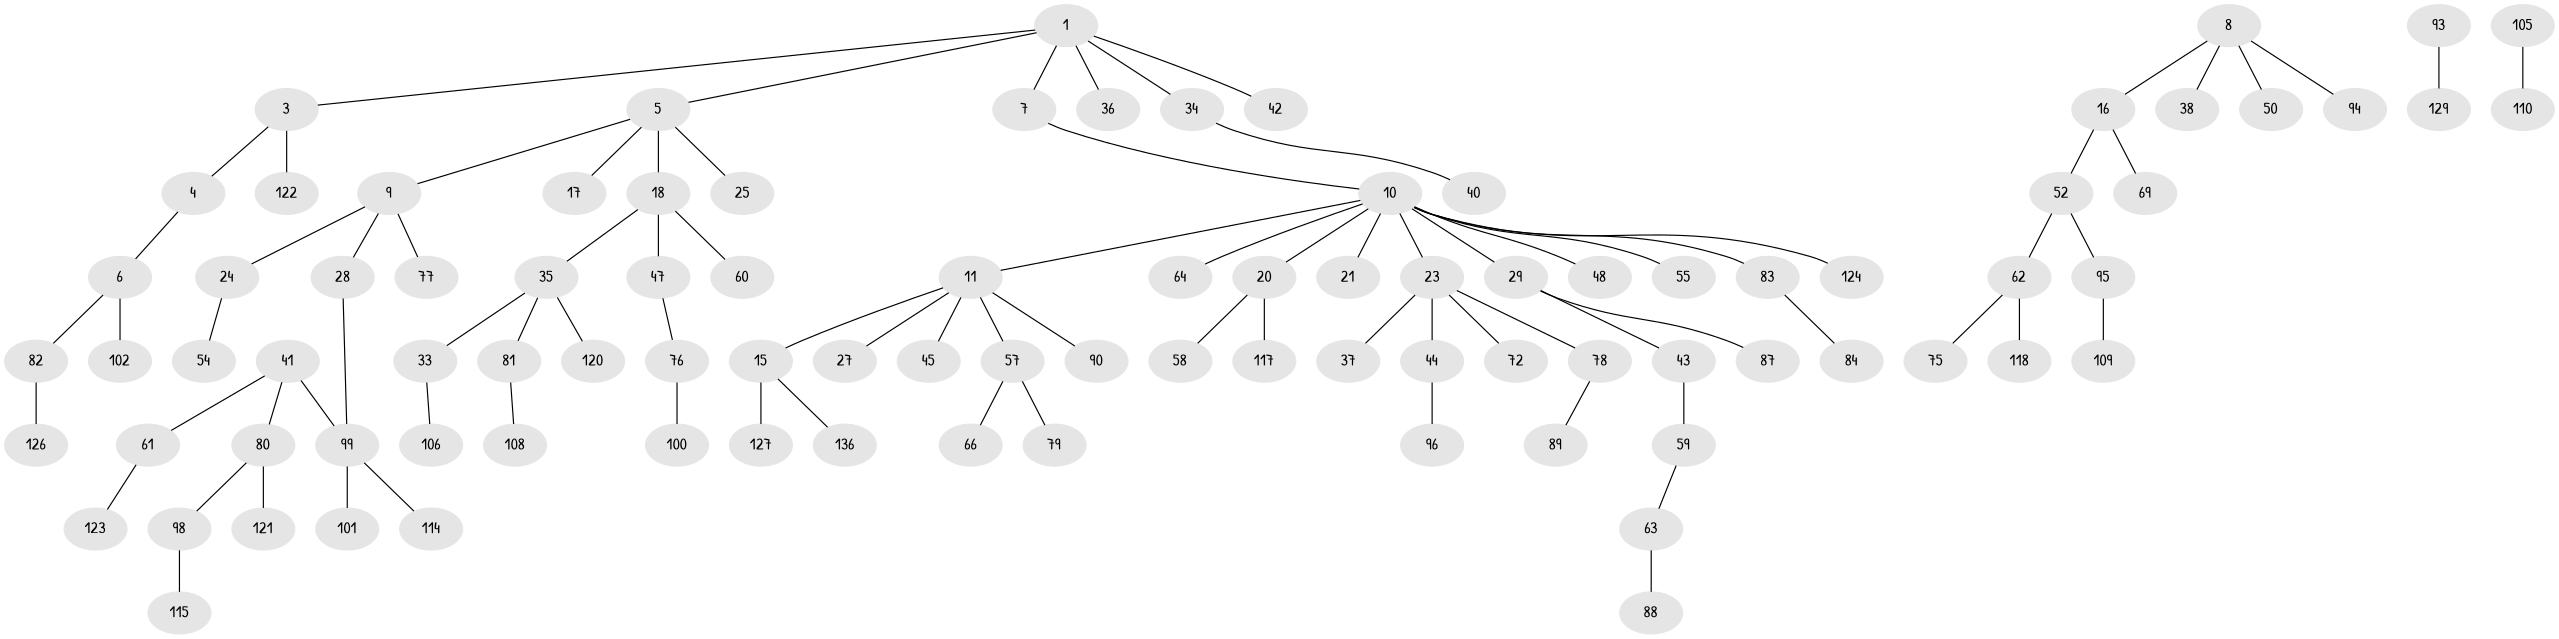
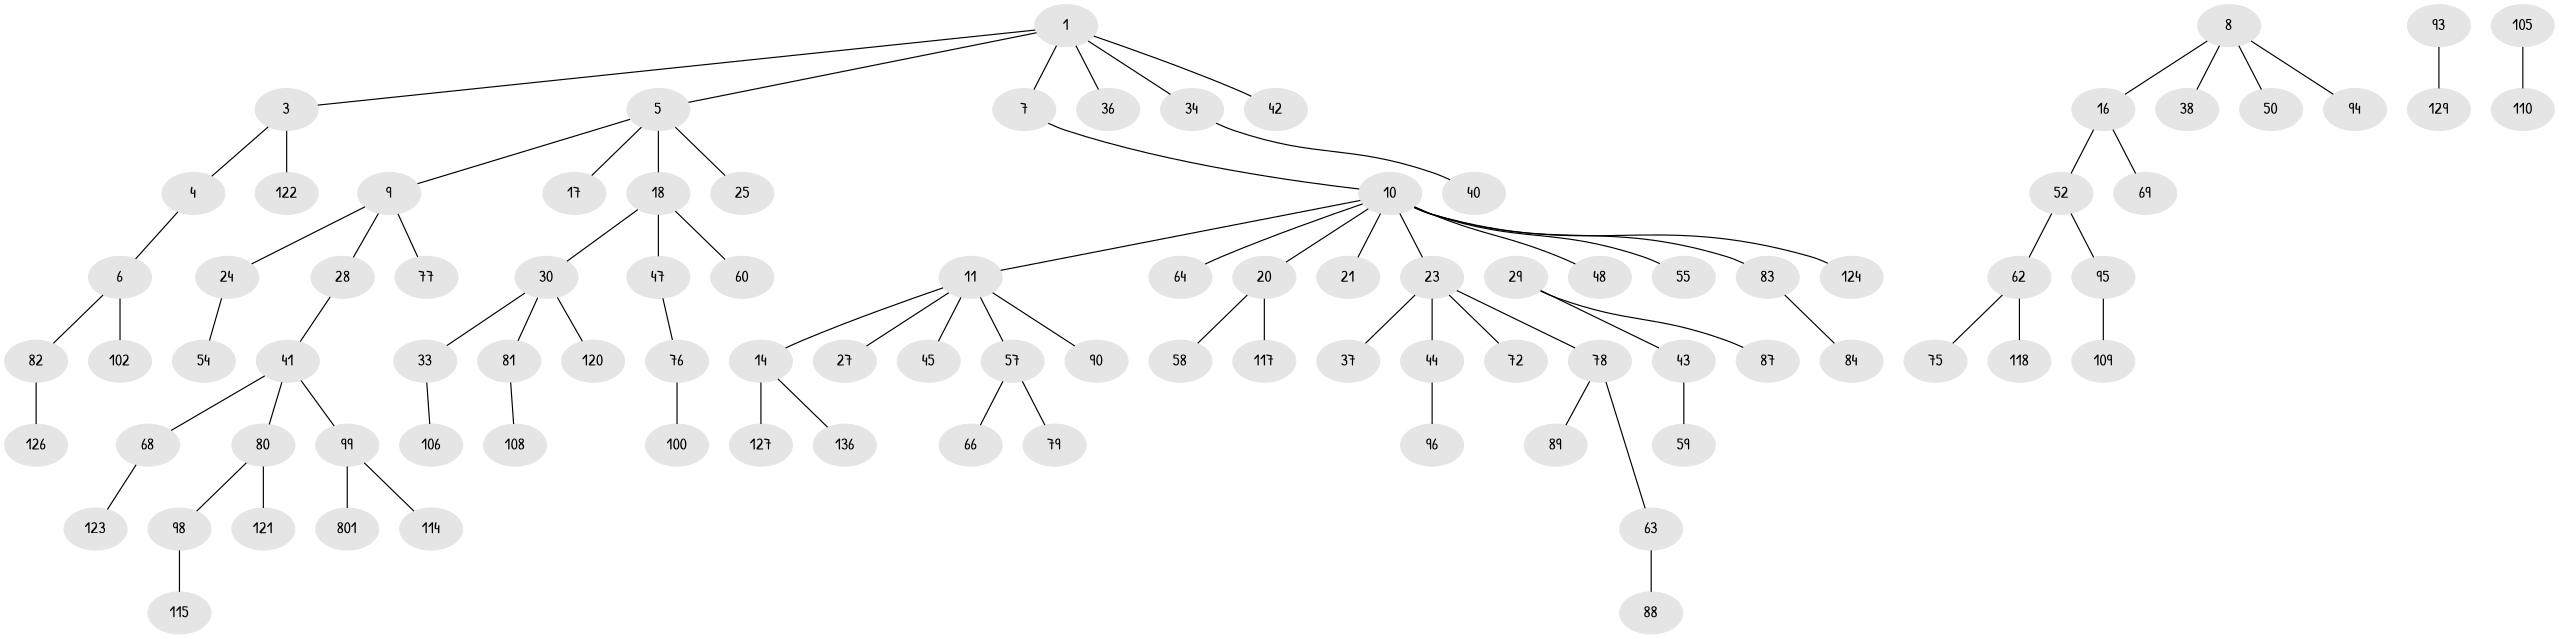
edge "10" -- "29": removed
node "35": label "35" -> "30"
edge "28" -- "99": now "28" -- "41"
node "15": label "15" -> "14"
node "61": label "61" -> "68"
edge "59" -- "63": now "78" -- "63"
node "101": label "101" -> "801"
